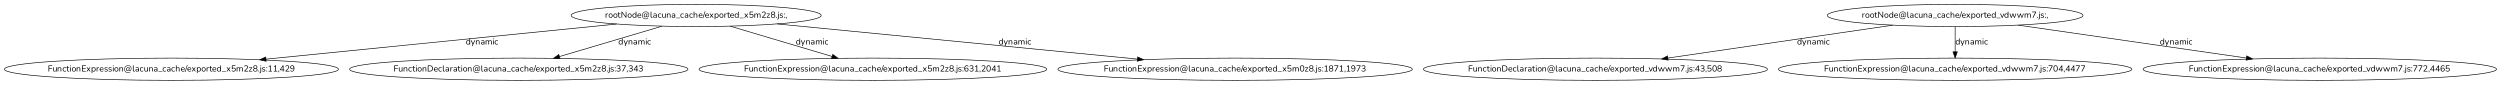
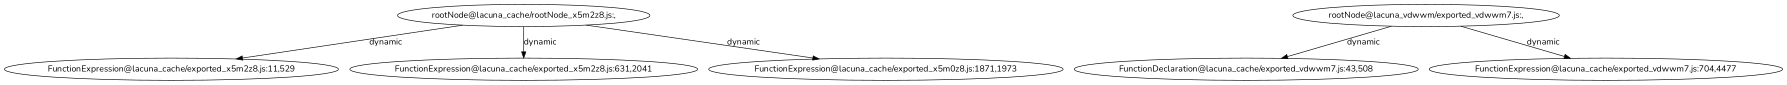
node "rootNode@lacuna_cache/exported_x5m2z8.js:,": label "rootNode@lacuna_cache/exported_x5m2z8.js:," -> "rootNode@lacuna_cache/rootNode_x5m2z8.js:,"
node "rootNode@lacuna_cache/exported_vdwwm7.js:,": label "rootNode@lacuna_cache/exported_vdwwm7.js:," -> "rootNode@lacuna_vdwwm/exported_vdwwm7.js:,"
node "FunctionExpression@lacuna_cache/exported_x5m2z8.js:11,429": label "FunctionExpression@lacuna_cache/exported_x5m2z8.js:11,429" -> "FunctionExpression@lacuna_cache/exported_x5m2z8.js:11,529"
node "FunctionDeclaration@lacuna_cache/exported_x5m2z8.js:37,343": removed
node "FunctionExpression@lacuna_cache/exported_vdwwm7.js:772,4465": removed
